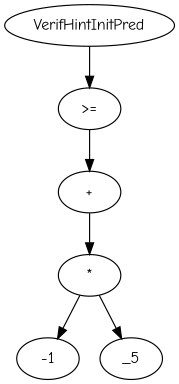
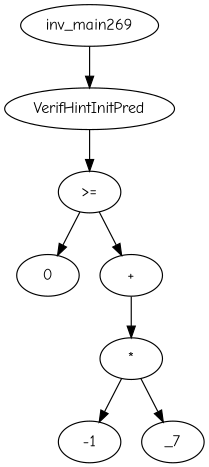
node "inv_main269": added
node "0": added
node "_5": label "_5" -> "_7"
